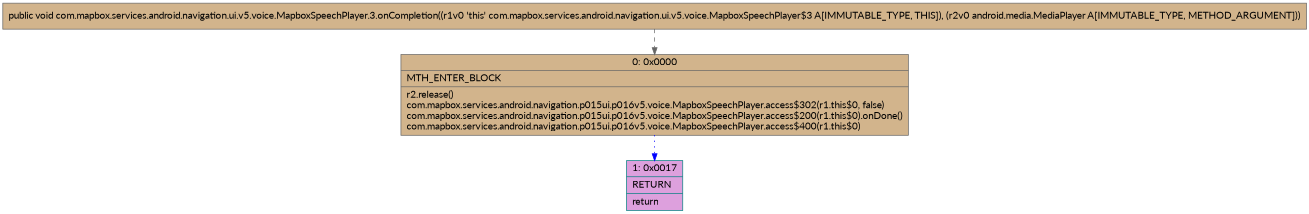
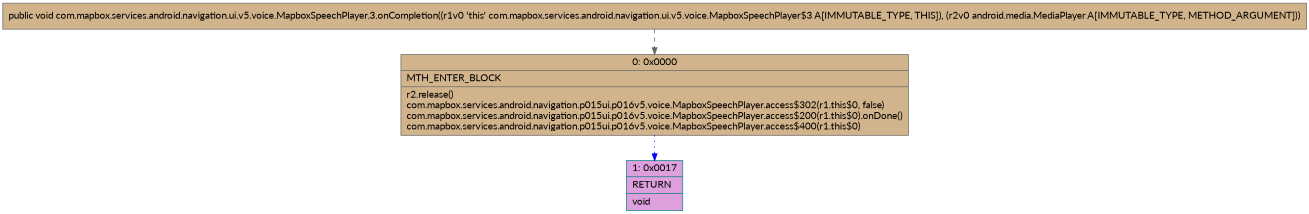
node "1: 0x0017": text "return" -> "void"
